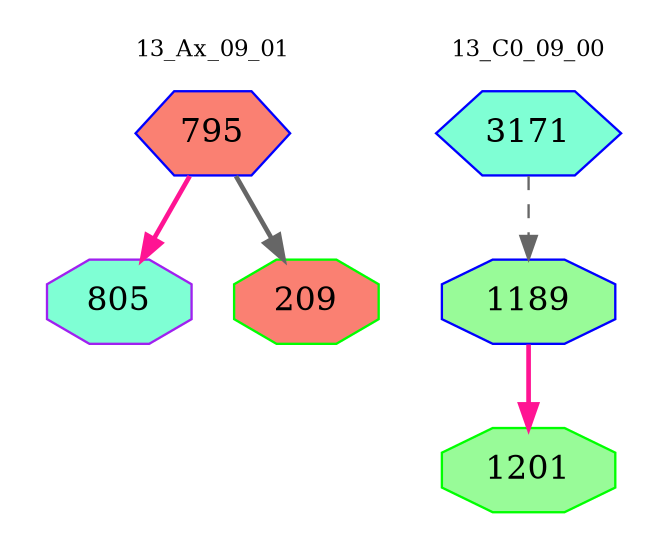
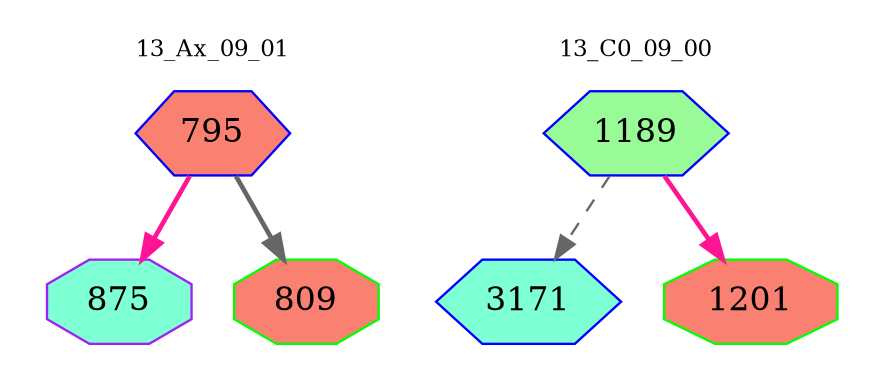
edge "3171" -> "1189": reversed
node "805": label "805" -> "875"
node "209": label "209" -> "809"
node "1189": shape octagon -> hexagon
node "1201": fillcolor palegreen -> salmon
